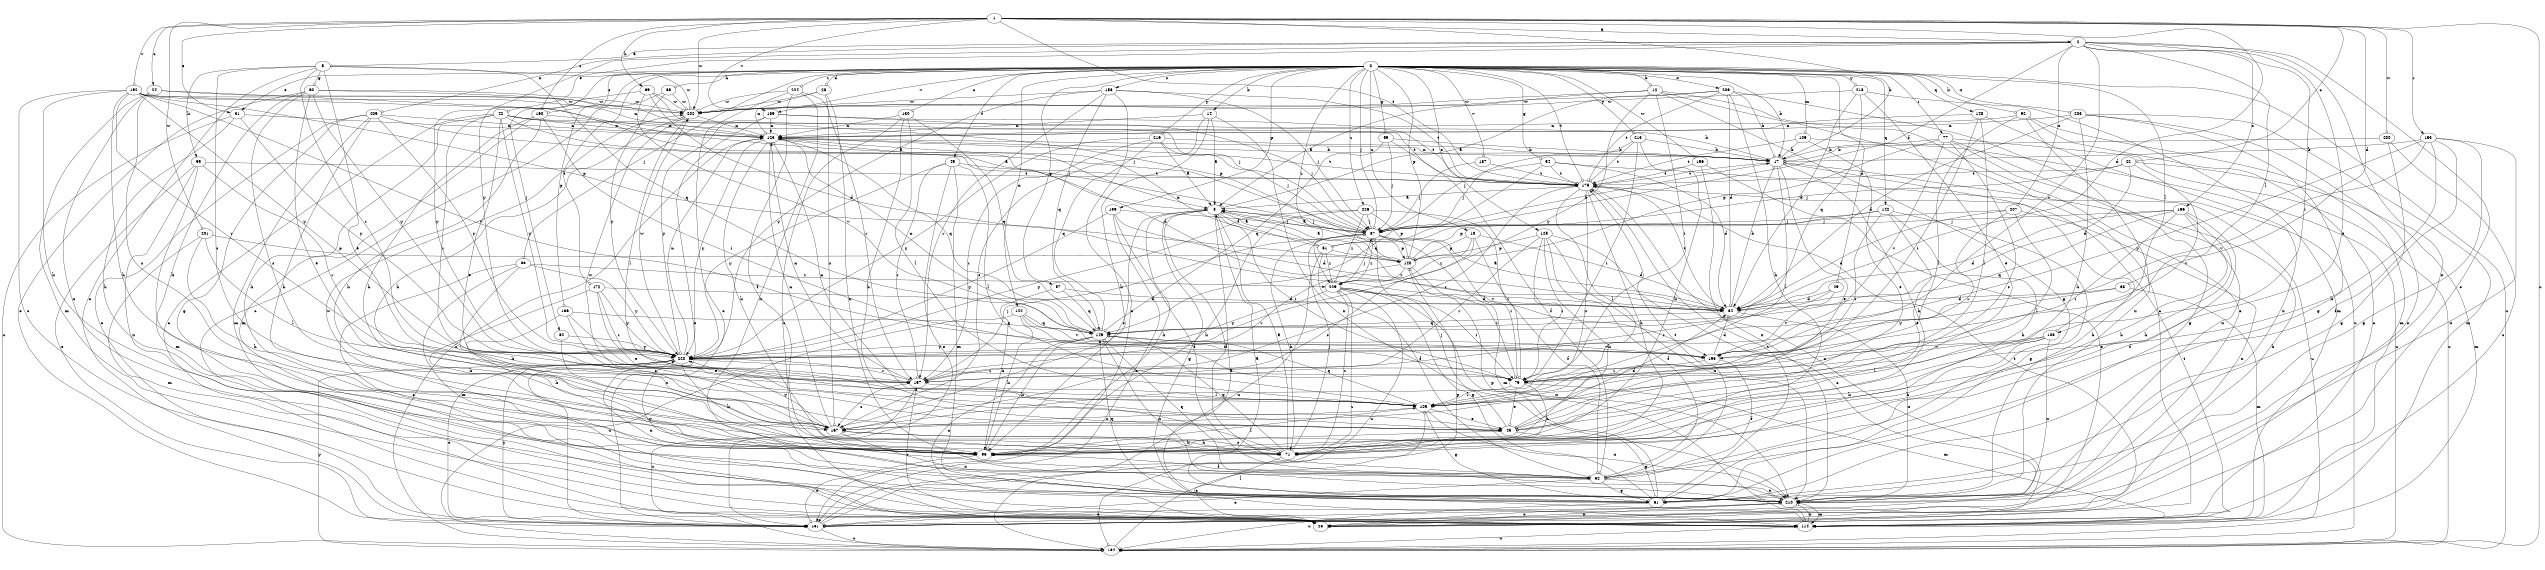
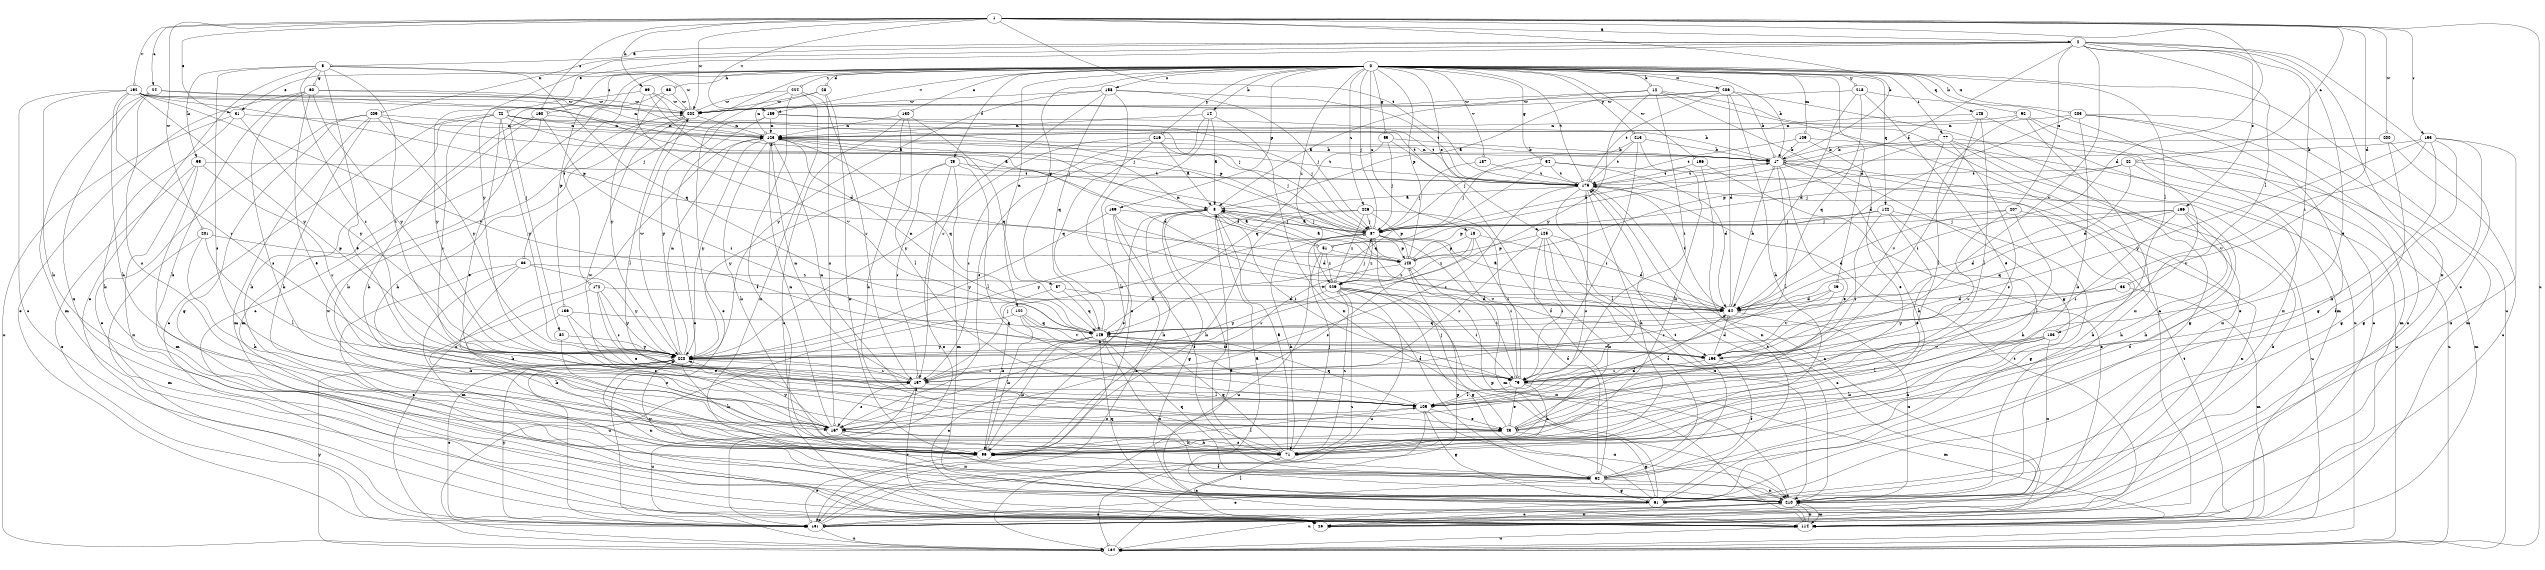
edge "5" -> "79": added, label "i"
